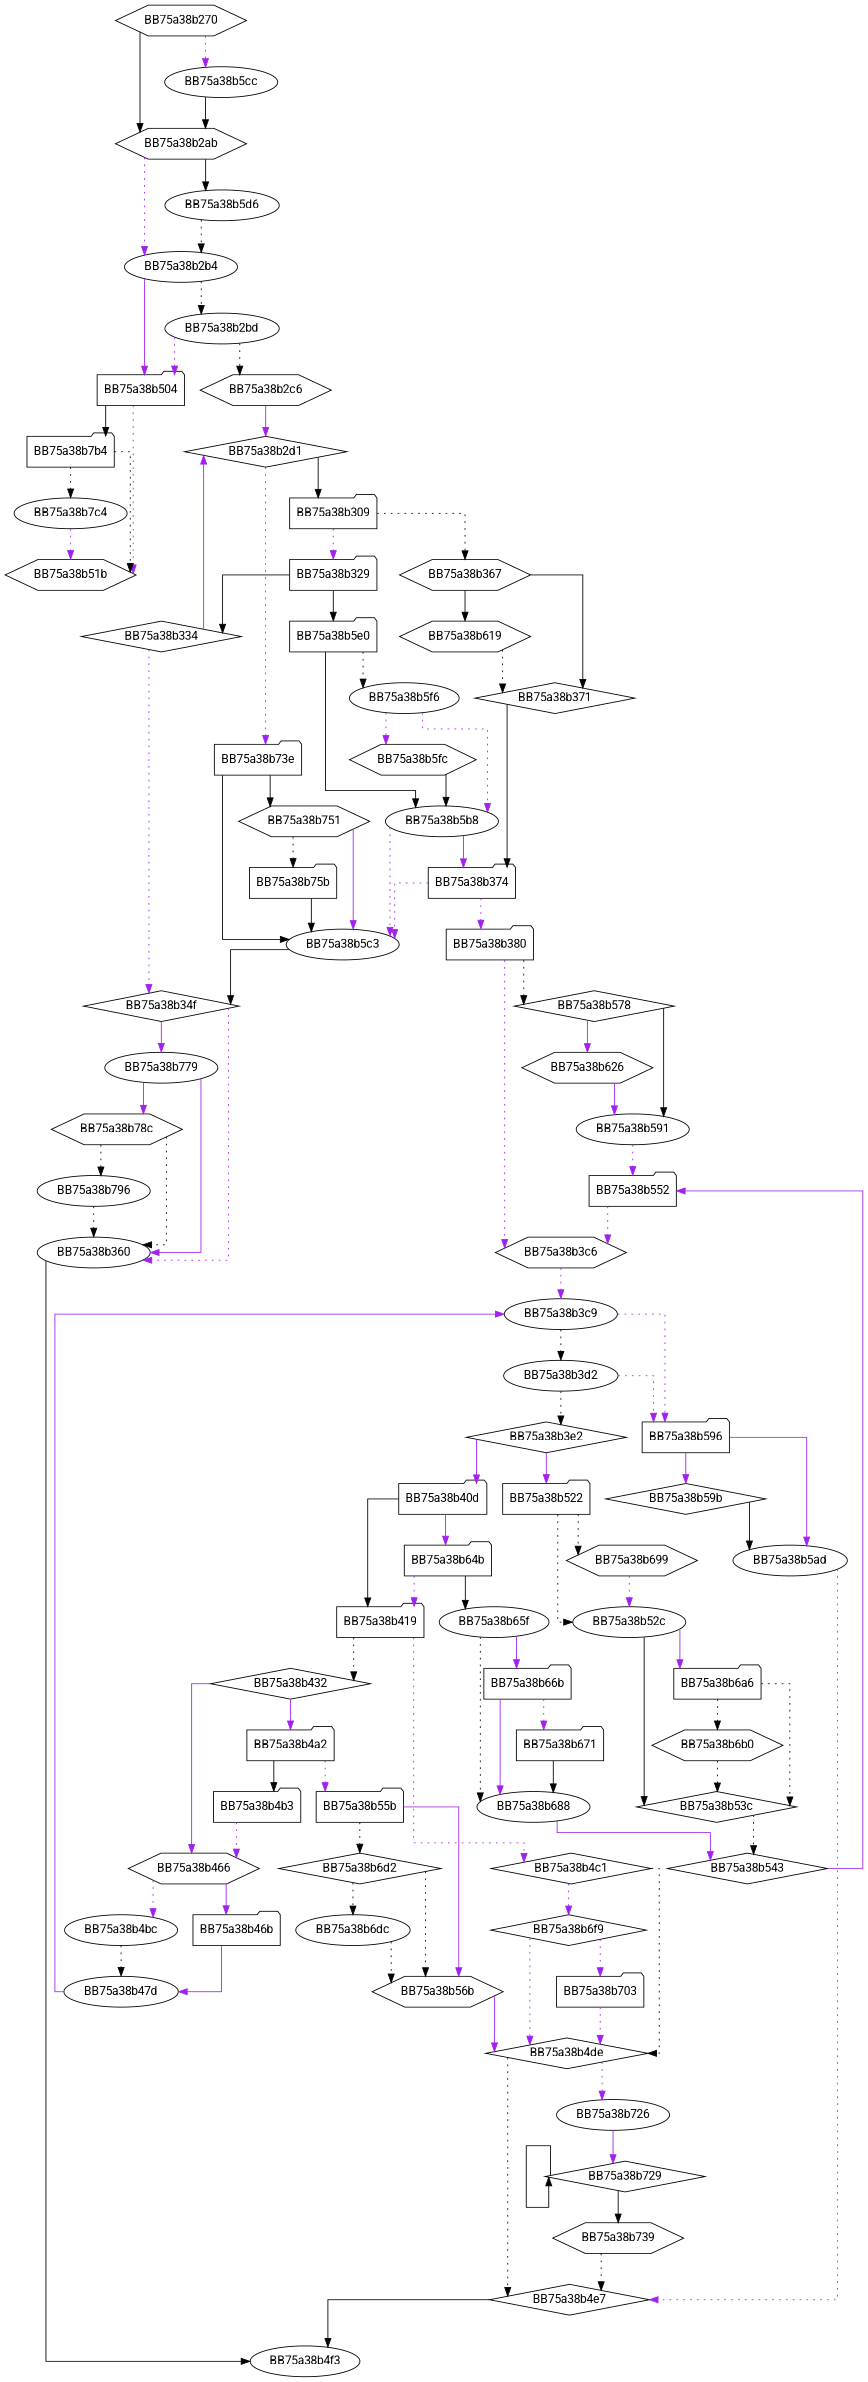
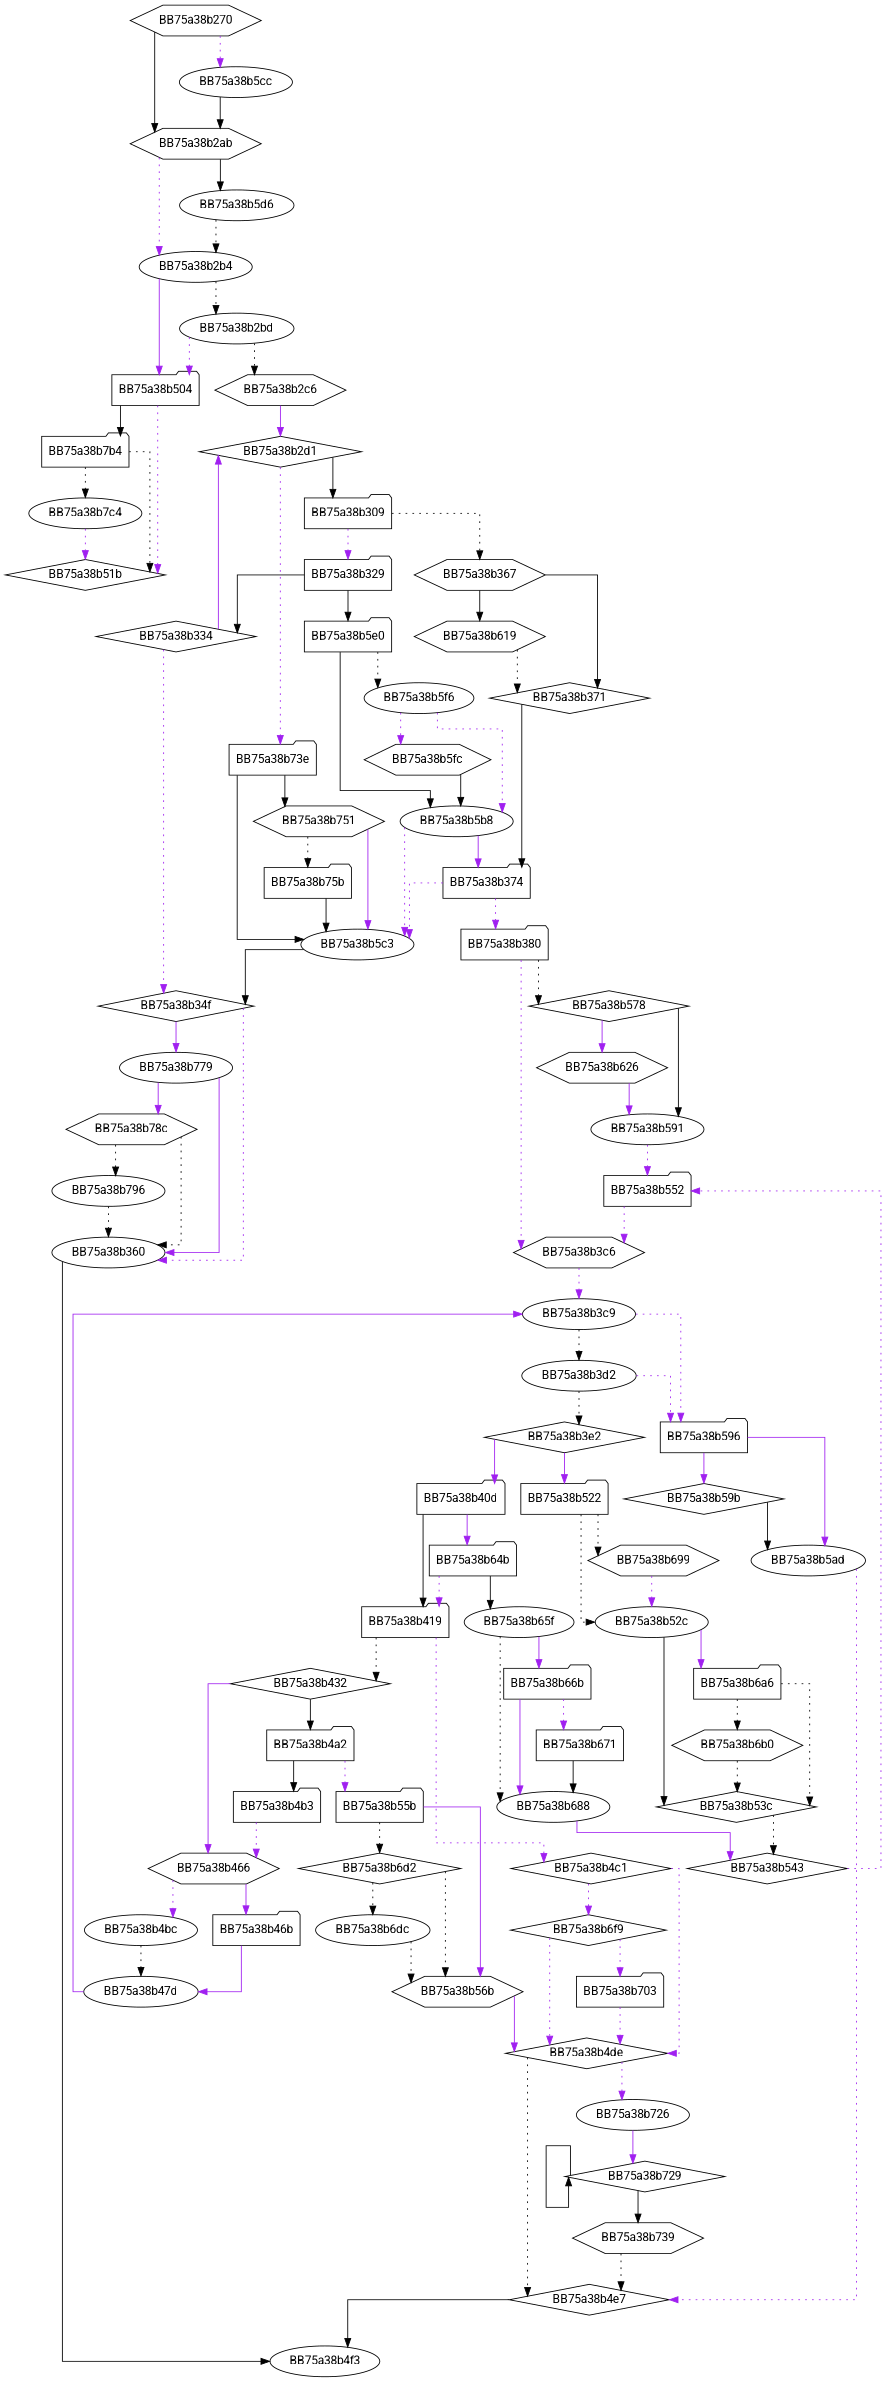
node "BB75a38b51b": shape hexagon -> diamond
edge "BB75a38b543" -> "BB75a38b552": style solid -> dotted
edge "BB75a38b432" -> "BB75a38b4a2": color purple -> black
edge "BB75a38b4c1" -> "BB75a38b4de": color black -> purple
